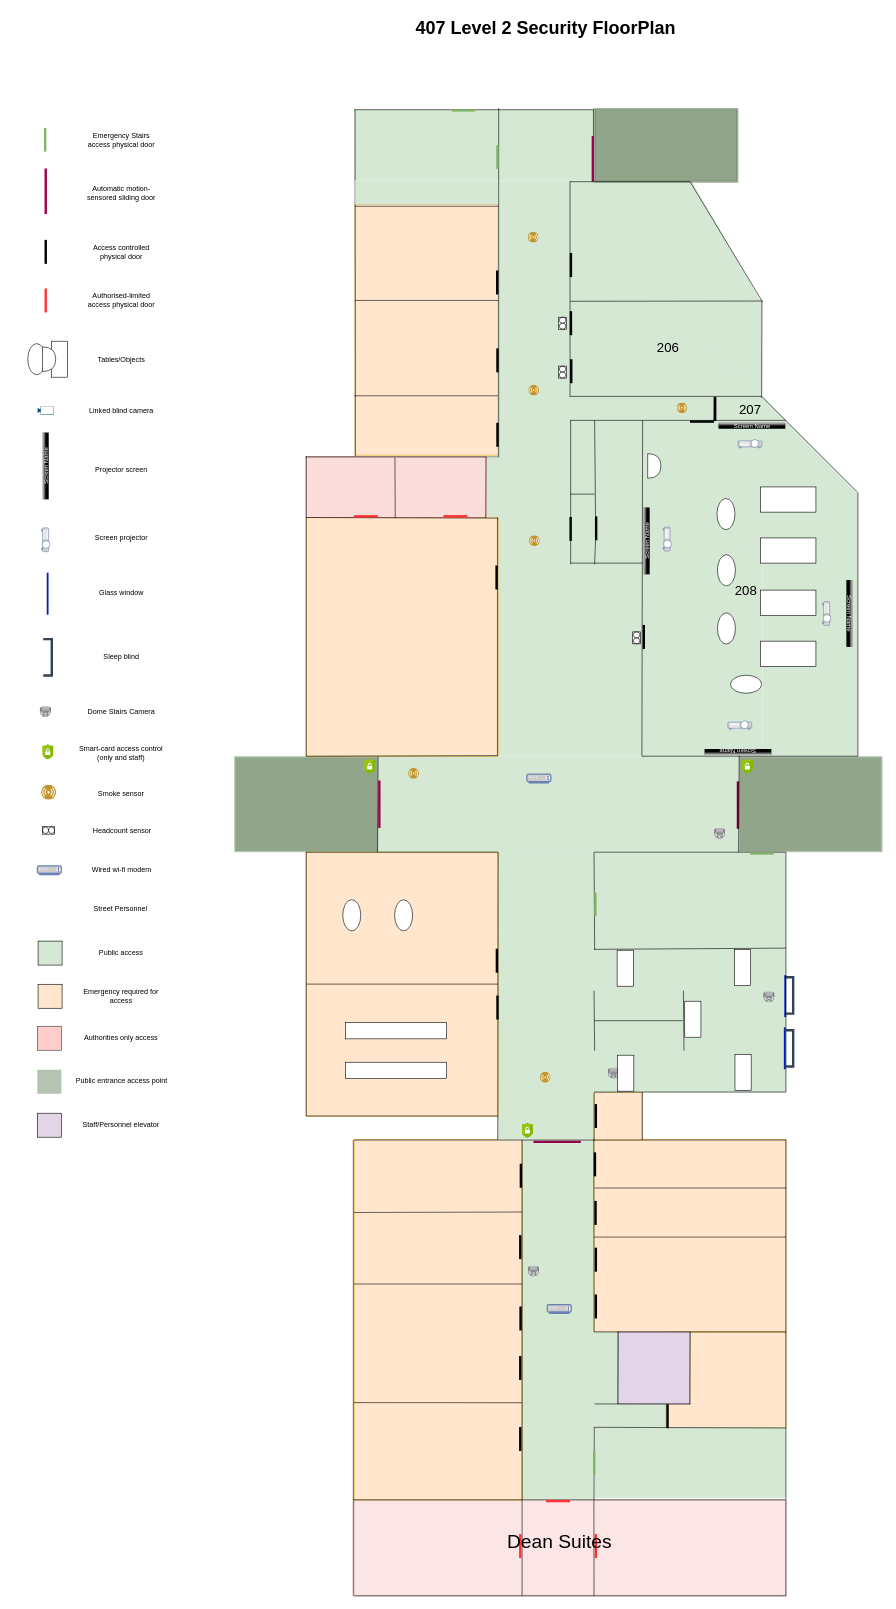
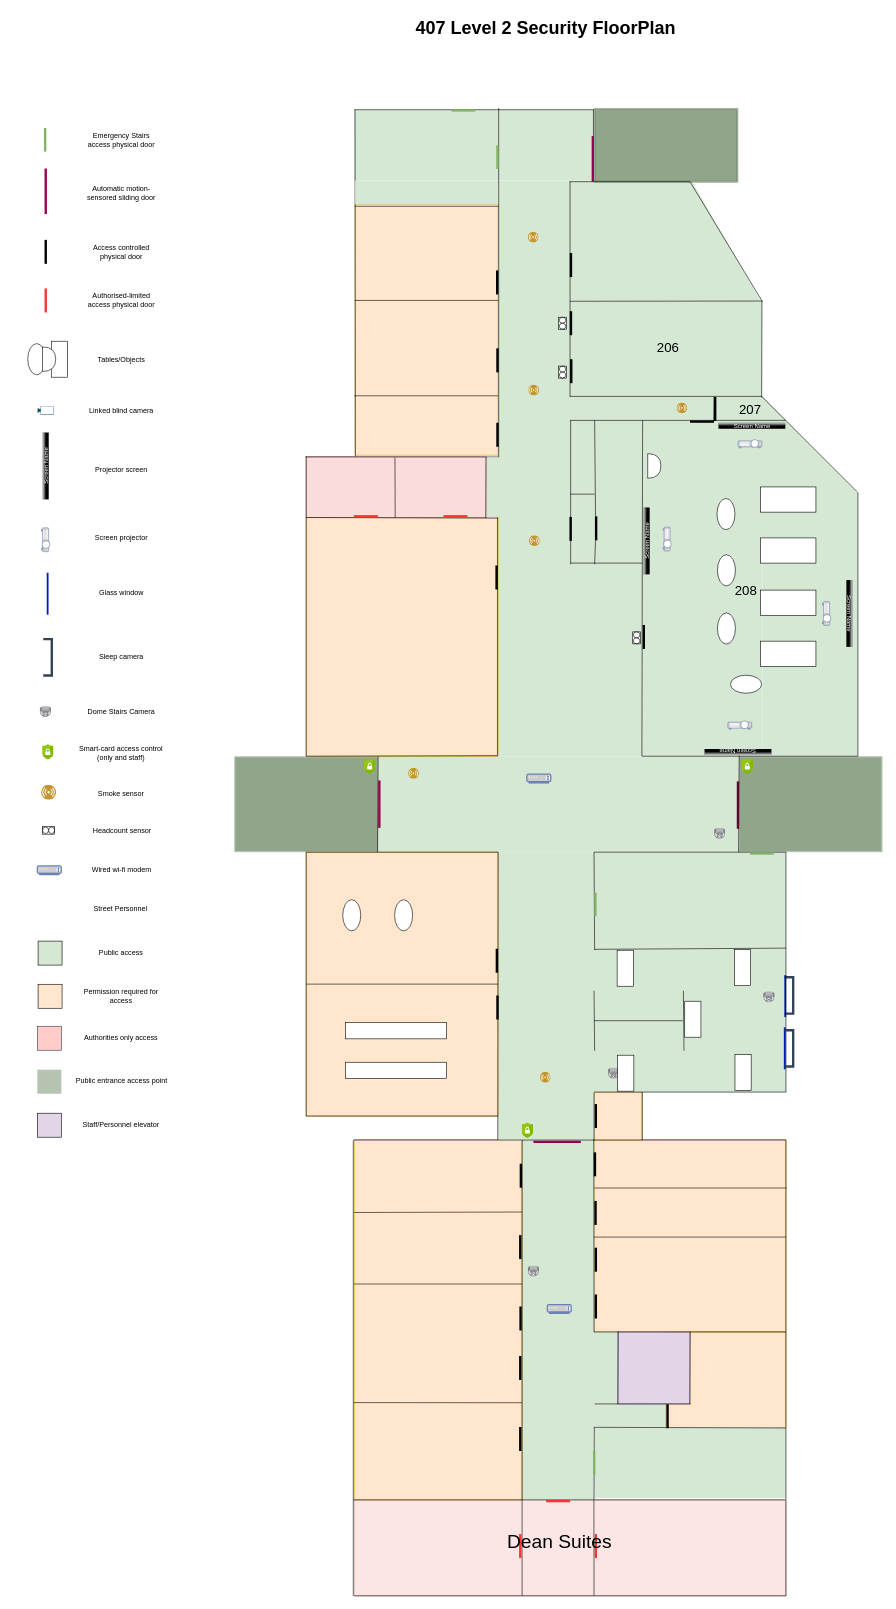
node "Sleep blind": label "Sleep blind" -> "Sleep camera"
node "Emergency required for access": label "Emergency required for access" -> "Permission required for access"
